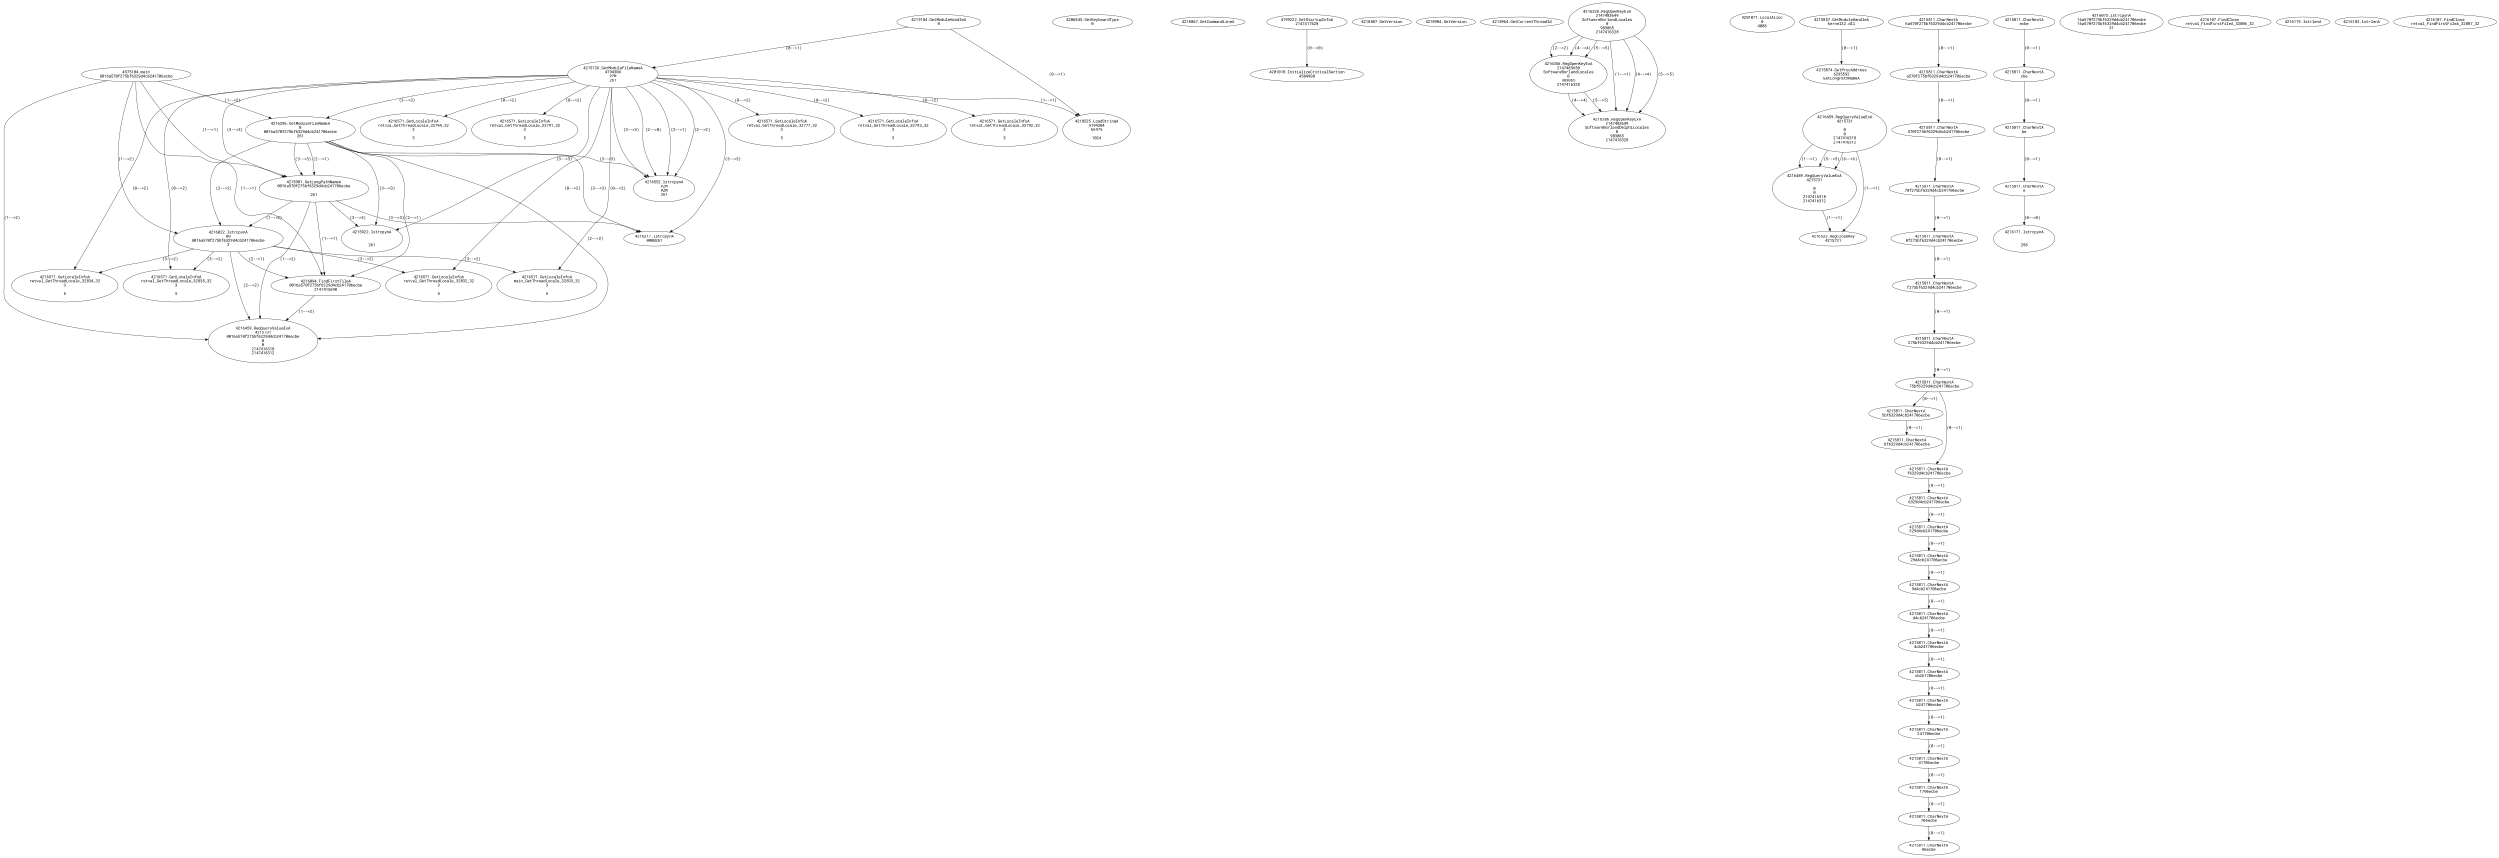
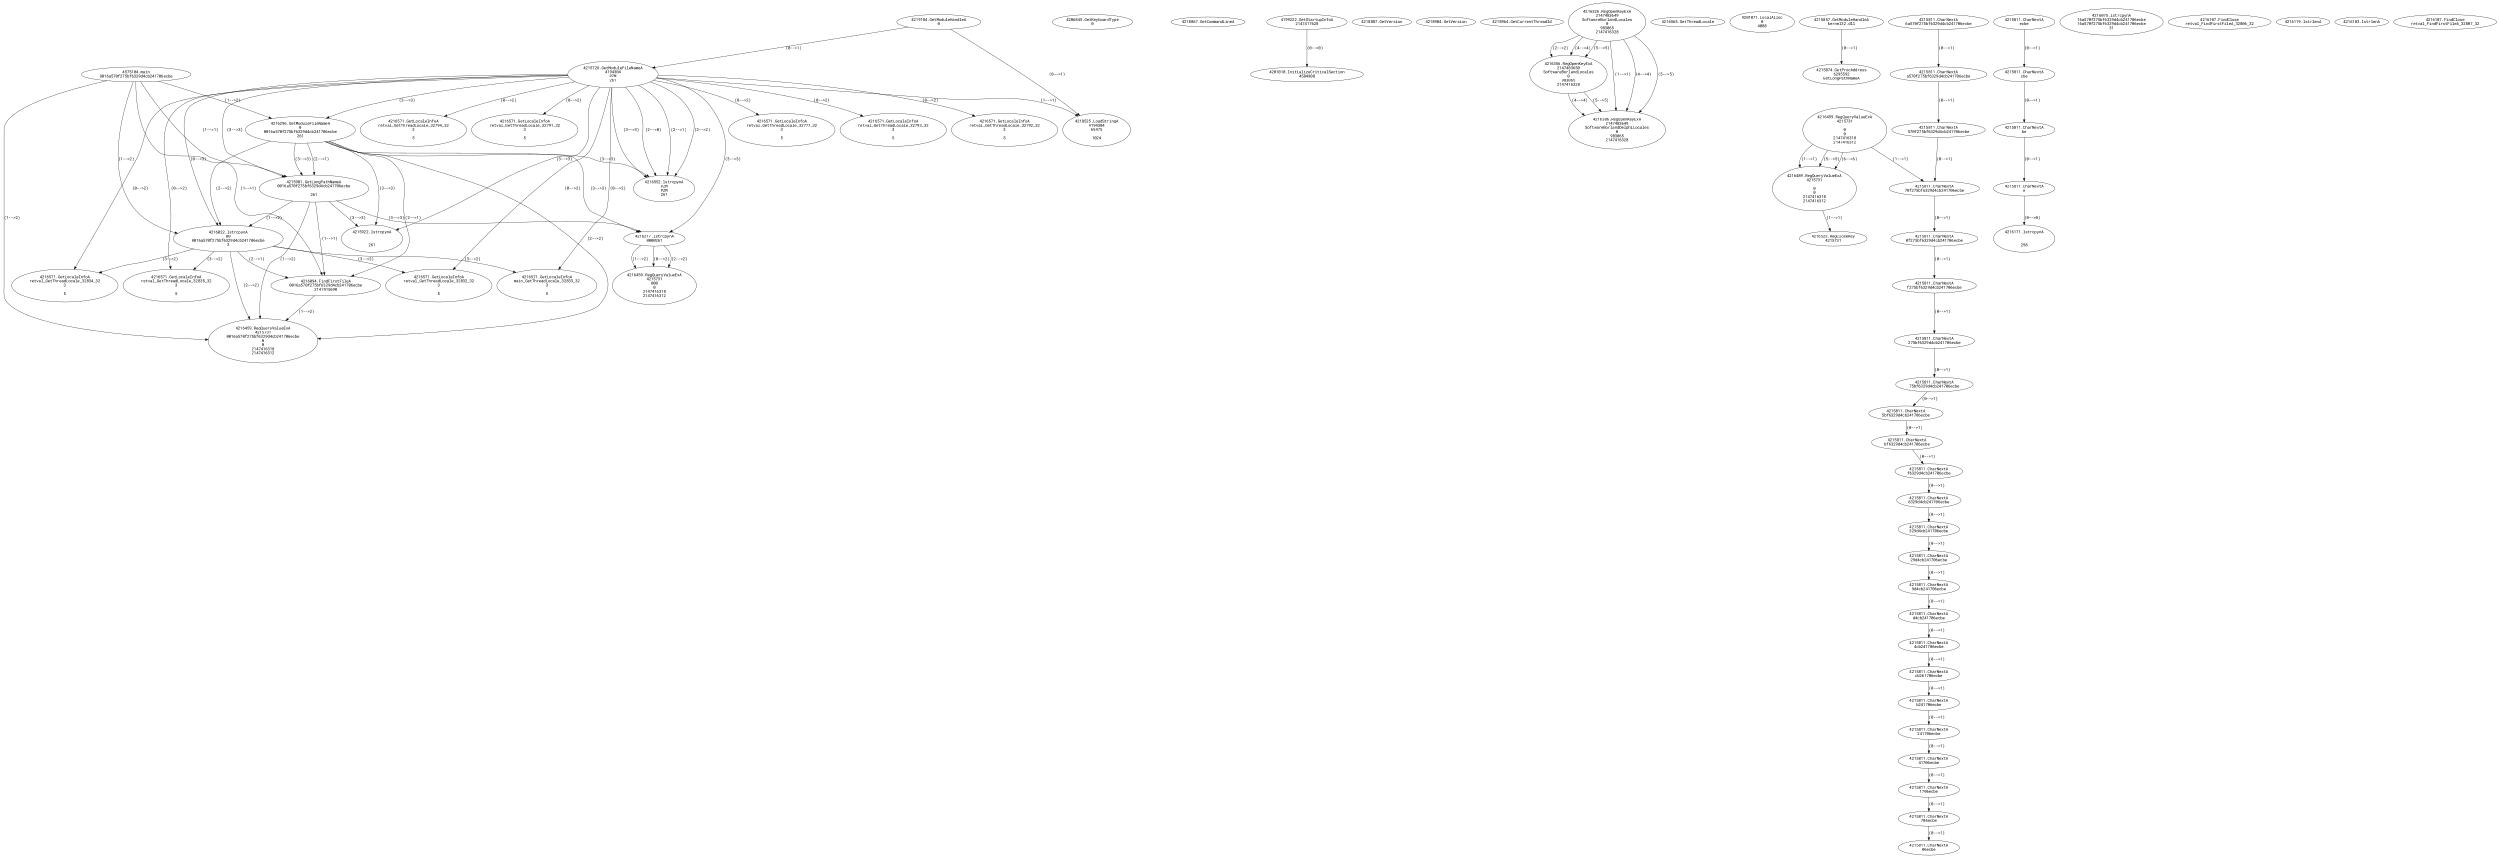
node "4216565.GetThreadLocale": added
edge "4215726.GetModuleFileNameA 4194304 PZM 261" -> "4216022.lstrcpynA 00 0016a570f275bf6329d4cb241706ecbe 3": added, label "(0-->3)"
edge "4216459.RegQueryValueExA 4215731 0 0 2147416318 2147416312" -> "4216523.RegCloseKey 4215731": now "4216459.RegQueryValueExA 4215731 0 0 2147416318 2147416312" -> "4215811.CharNextA 70f275bf6329d4cb241706ecbe"
node "4216459.RegQueryValueExA 4215731 000 0 2147416318 2147416312": added
edge "4215811.CharNextA 75bf6329d4cb241706ecbe" -> "4215811.CharNextA f6329d4cb241706ecbe": now "4215811.CharNextA bf6329d4cb241706ecbe" -> "4215811.CharNextA f6329d4cb241706ecbe"
